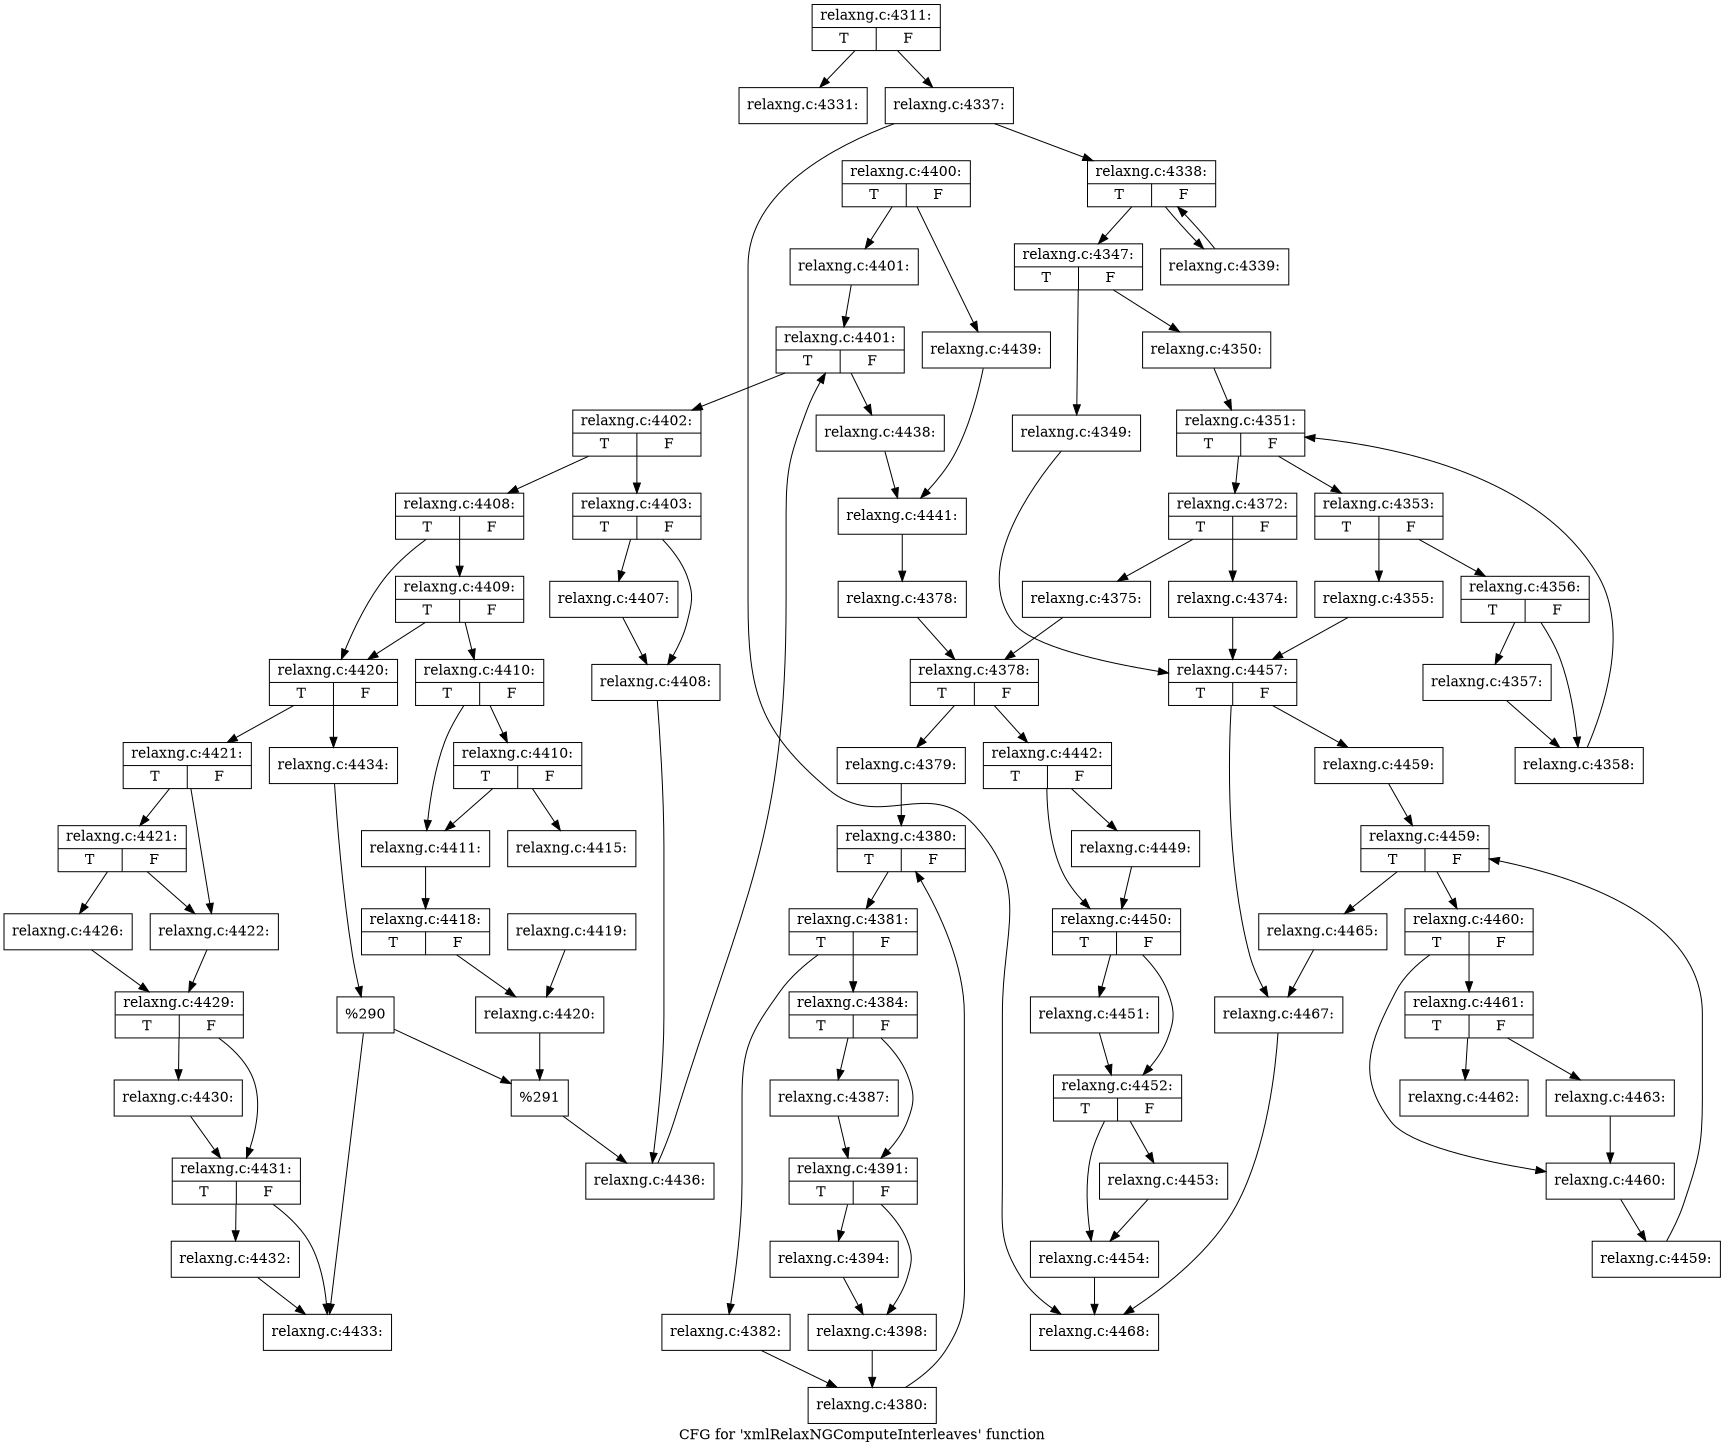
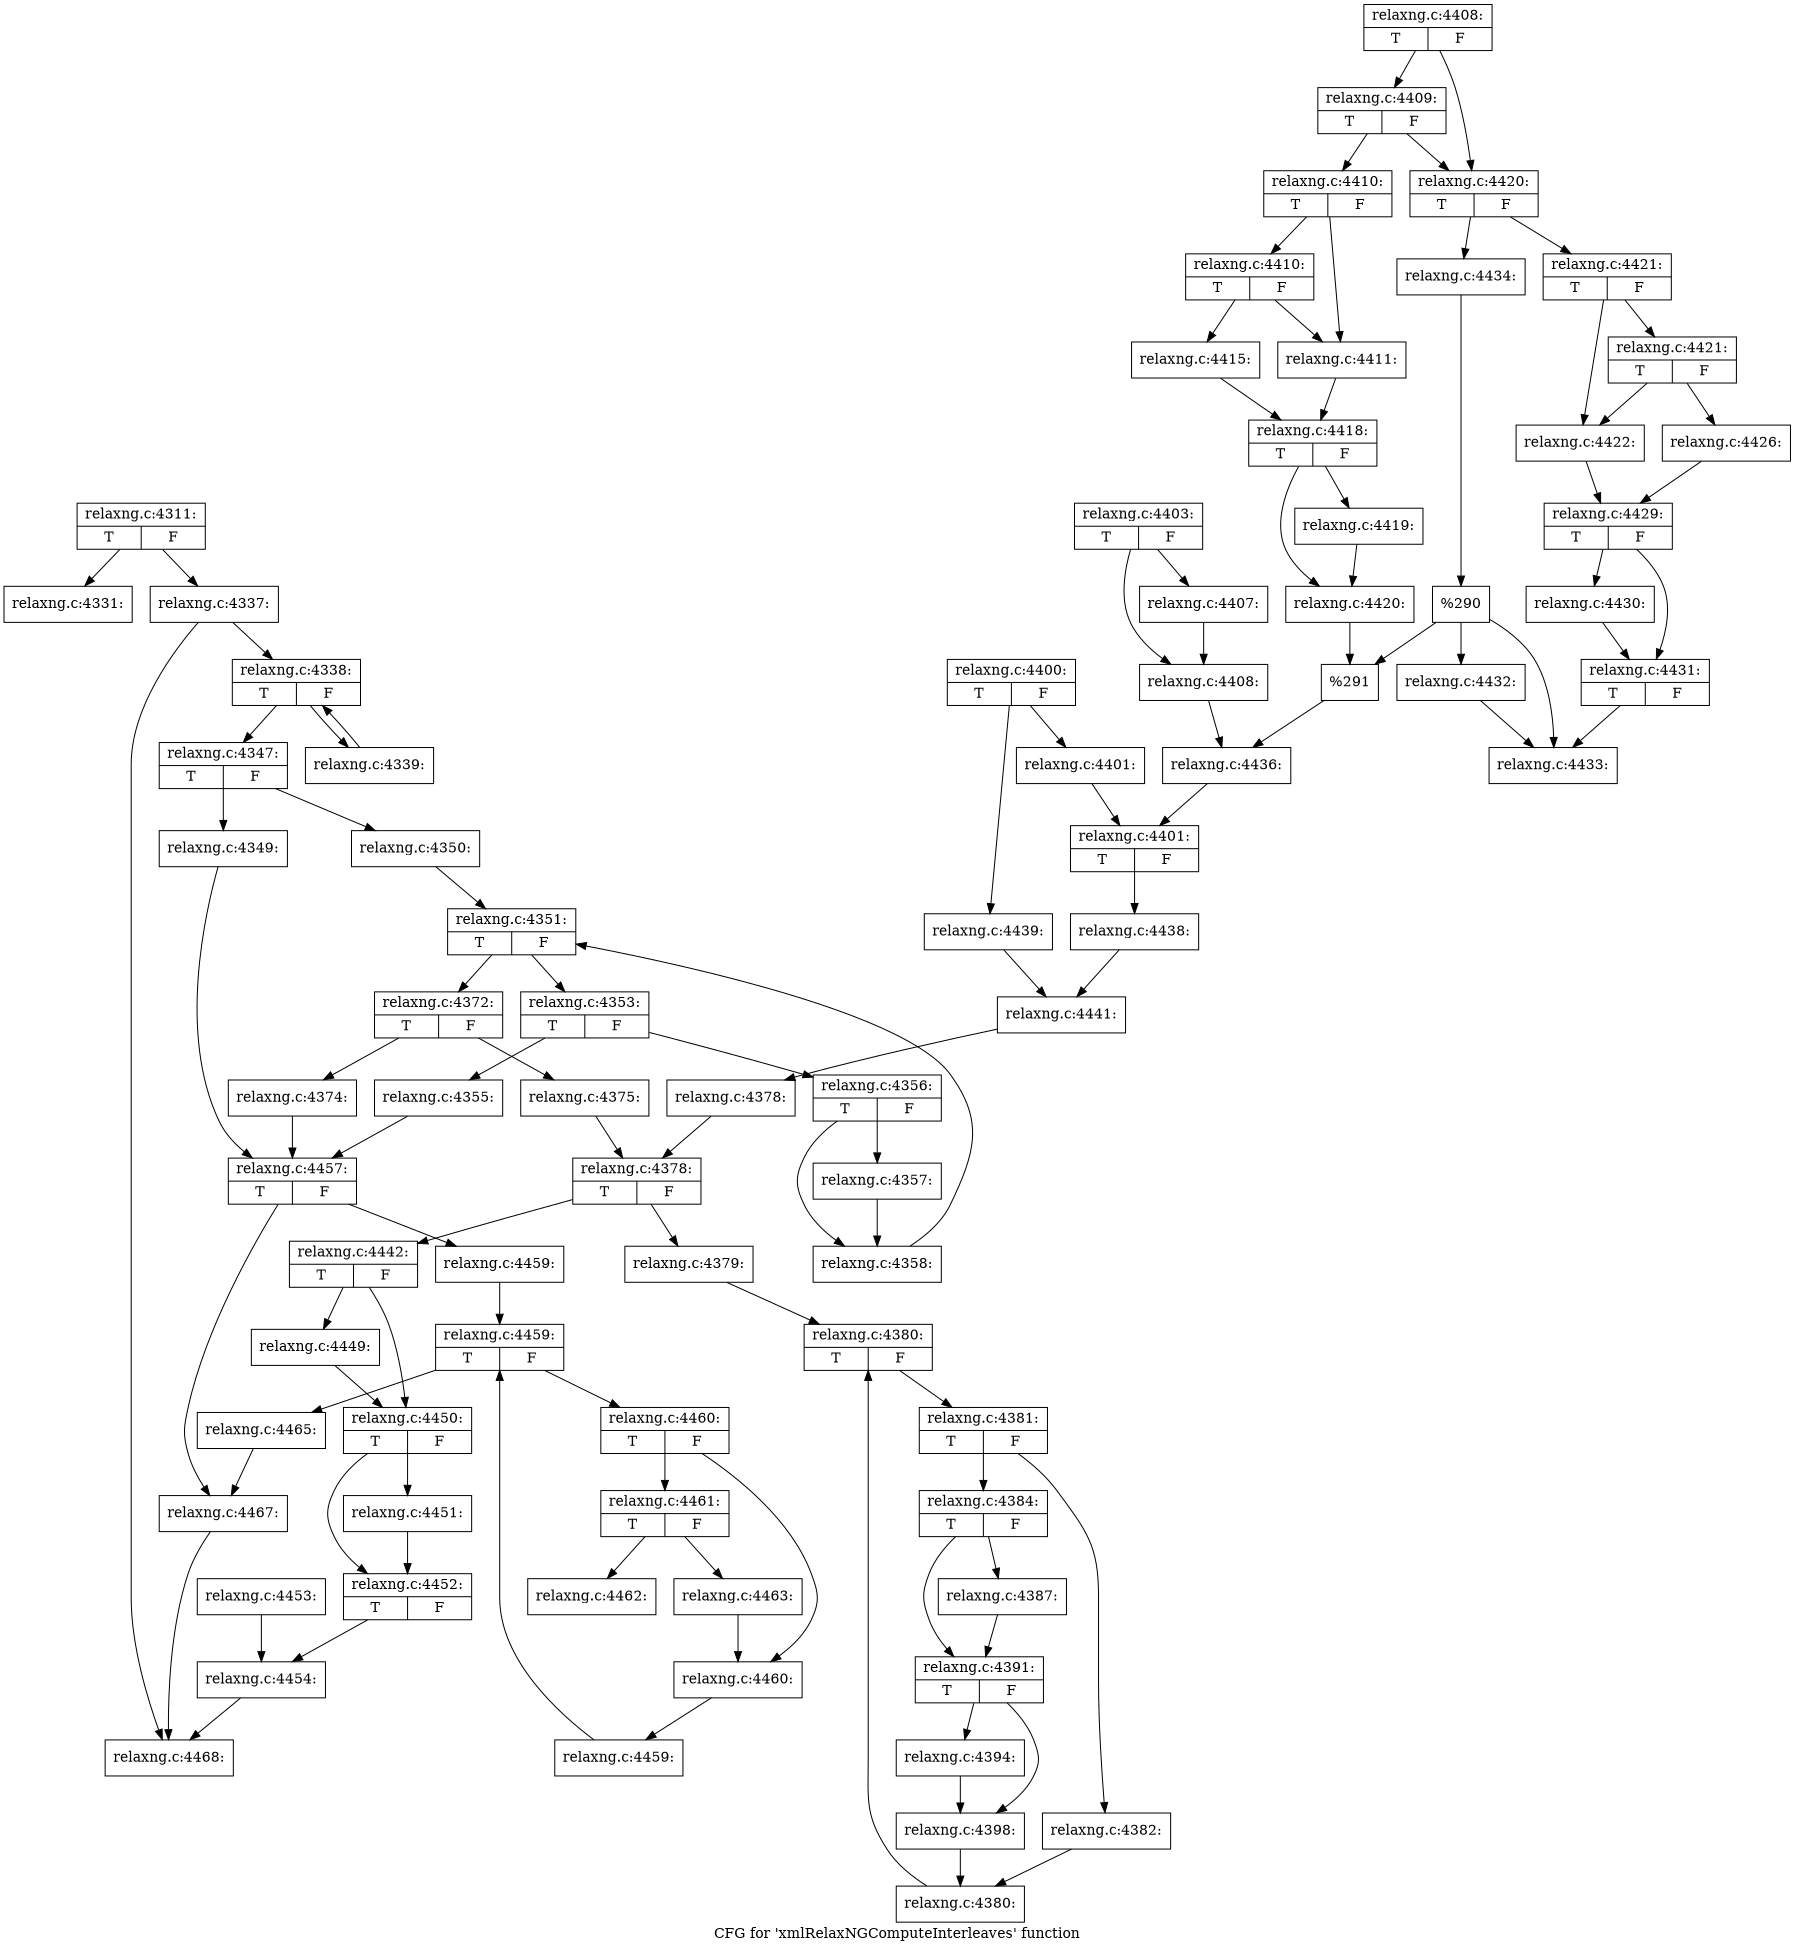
edge "relaxng.c:4415:" -> "relaxng.c:4418:": added
node "relaxng.c:4402:": removed
edge "relaxng.c:4418:" -> "relaxng.c:4419:": added
edge "relaxng.c:4452:" -> "relaxng.c:4453:": removed
edge "relaxng.c:4431:" -> "relaxng.c:4432:": now "%290" -> "relaxng.c:4432:"
